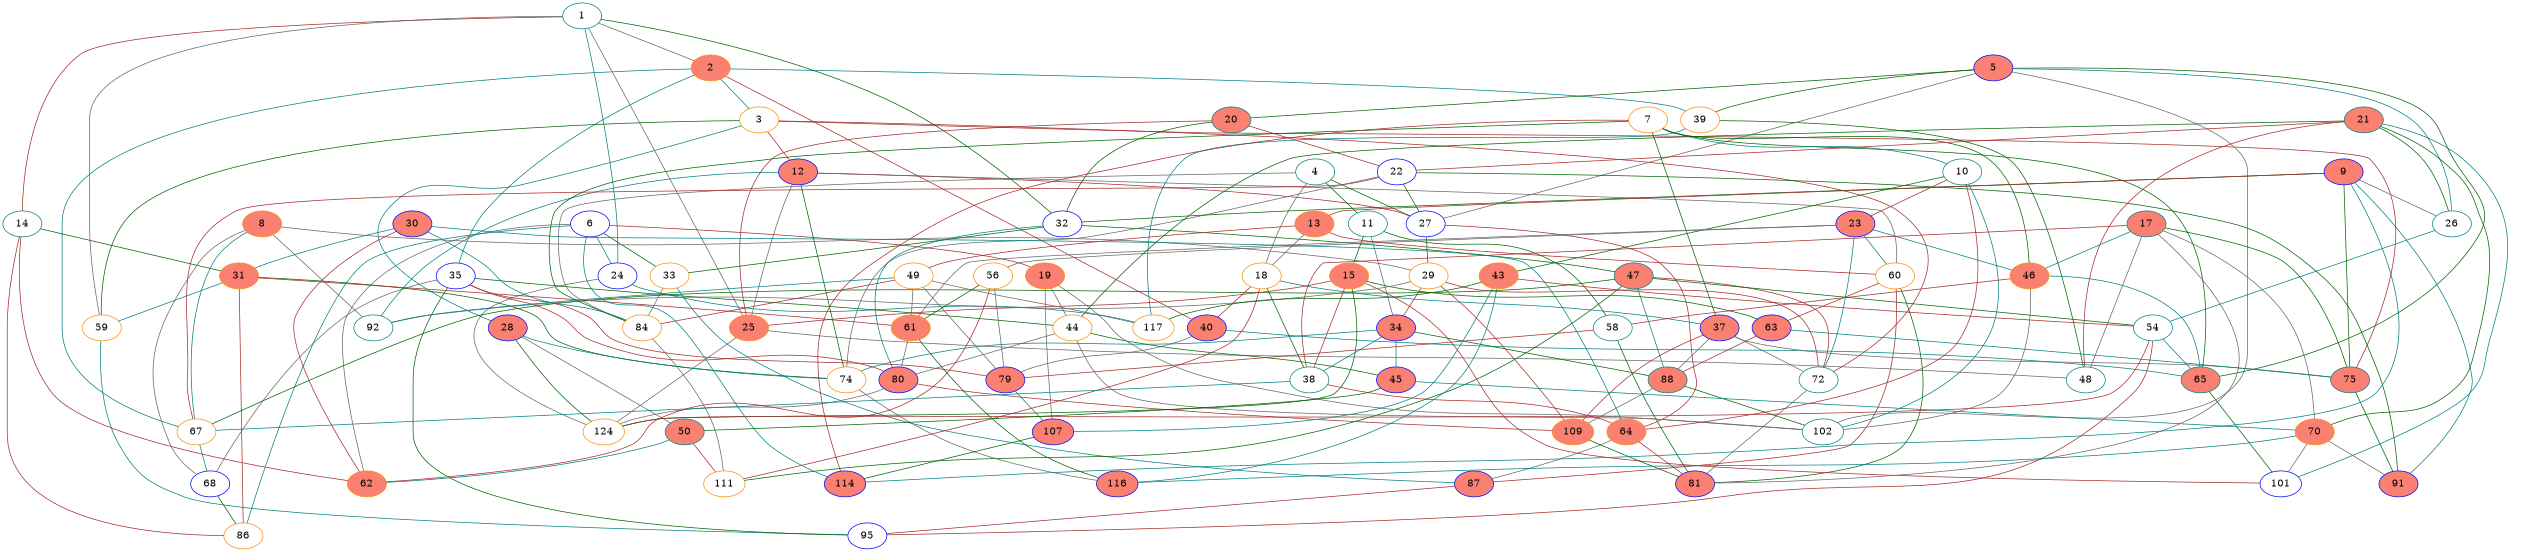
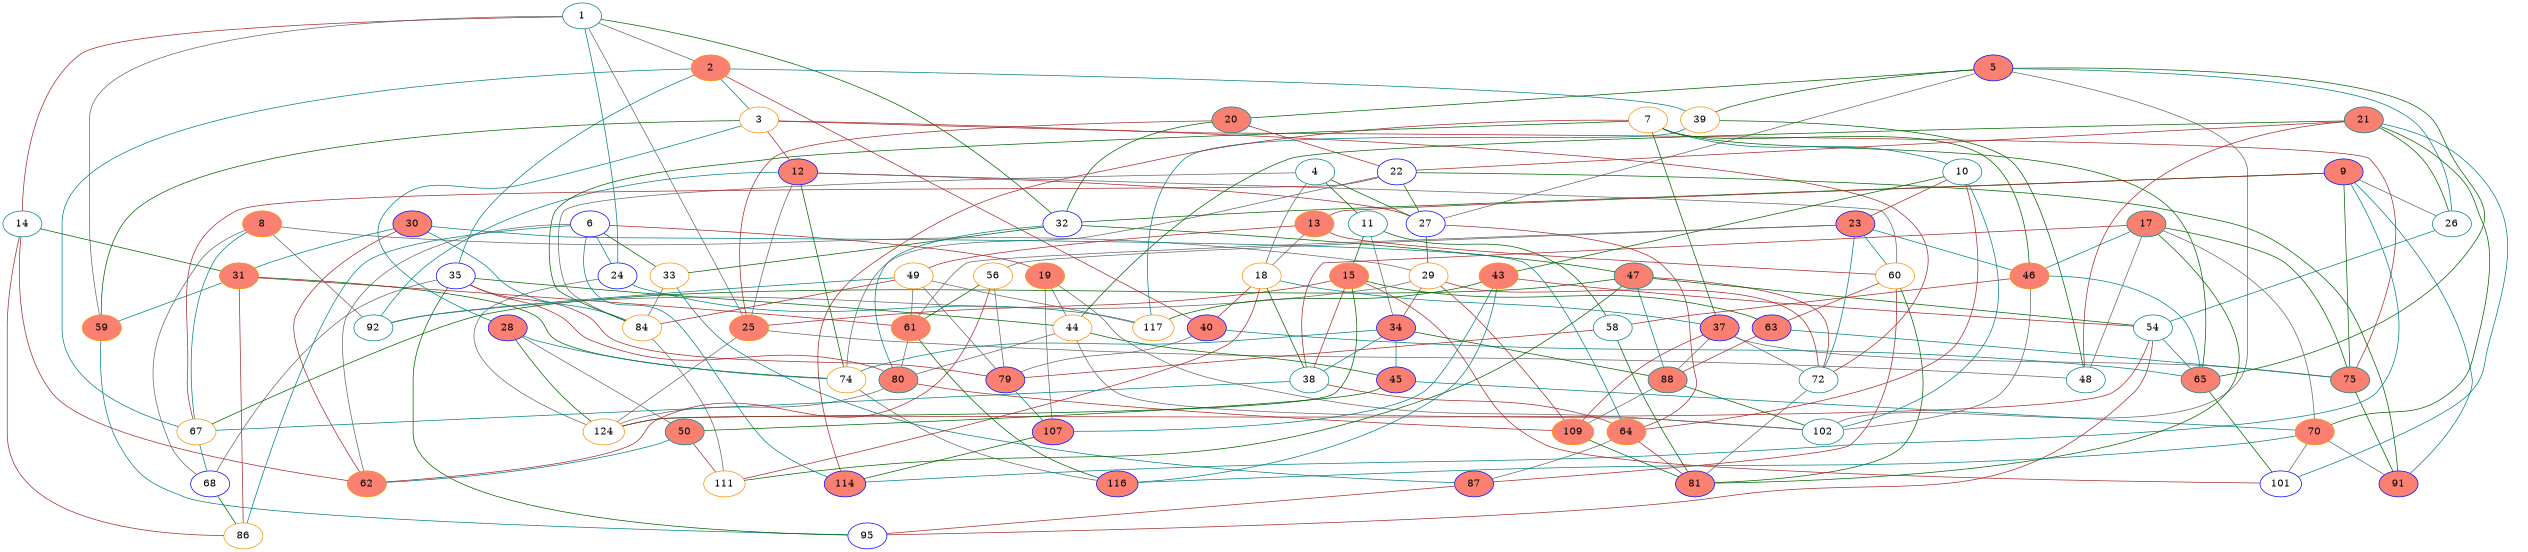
node "59": fillcolor white -> salmon
node "80": color blue -> teal
edge "17" -- "81": color gray40 -> darkgreen
